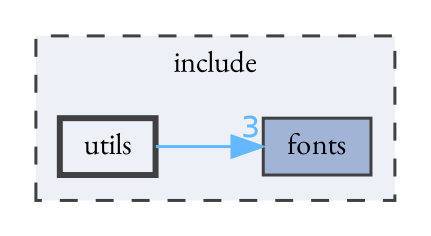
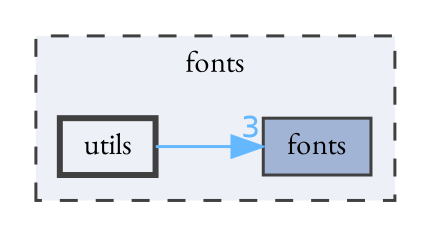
cluster "include": label "include" -> "fonts"
